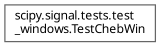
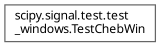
node "scipy.signal.tests.test _windows.TestChebWin": label "scipy.signal.tests.test _windows.TestChebWin" -> "scipy.signal.test.test _windows.TestChebWin"
